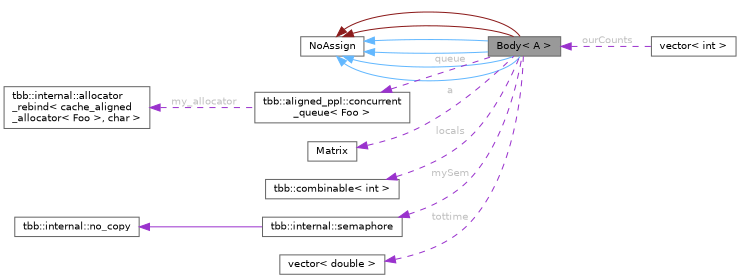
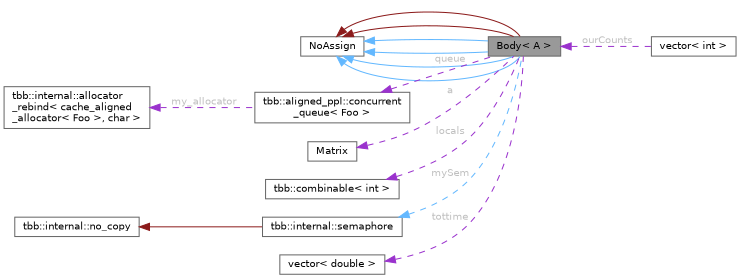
edge "Body< A >" -> "tbb::internal::semaphore": color darkorchid3 -> steelblue1
edge "tbb::internal::semaphore" -> "tbb::internal::no_copy": color darkorchid3 -> firebrick4
